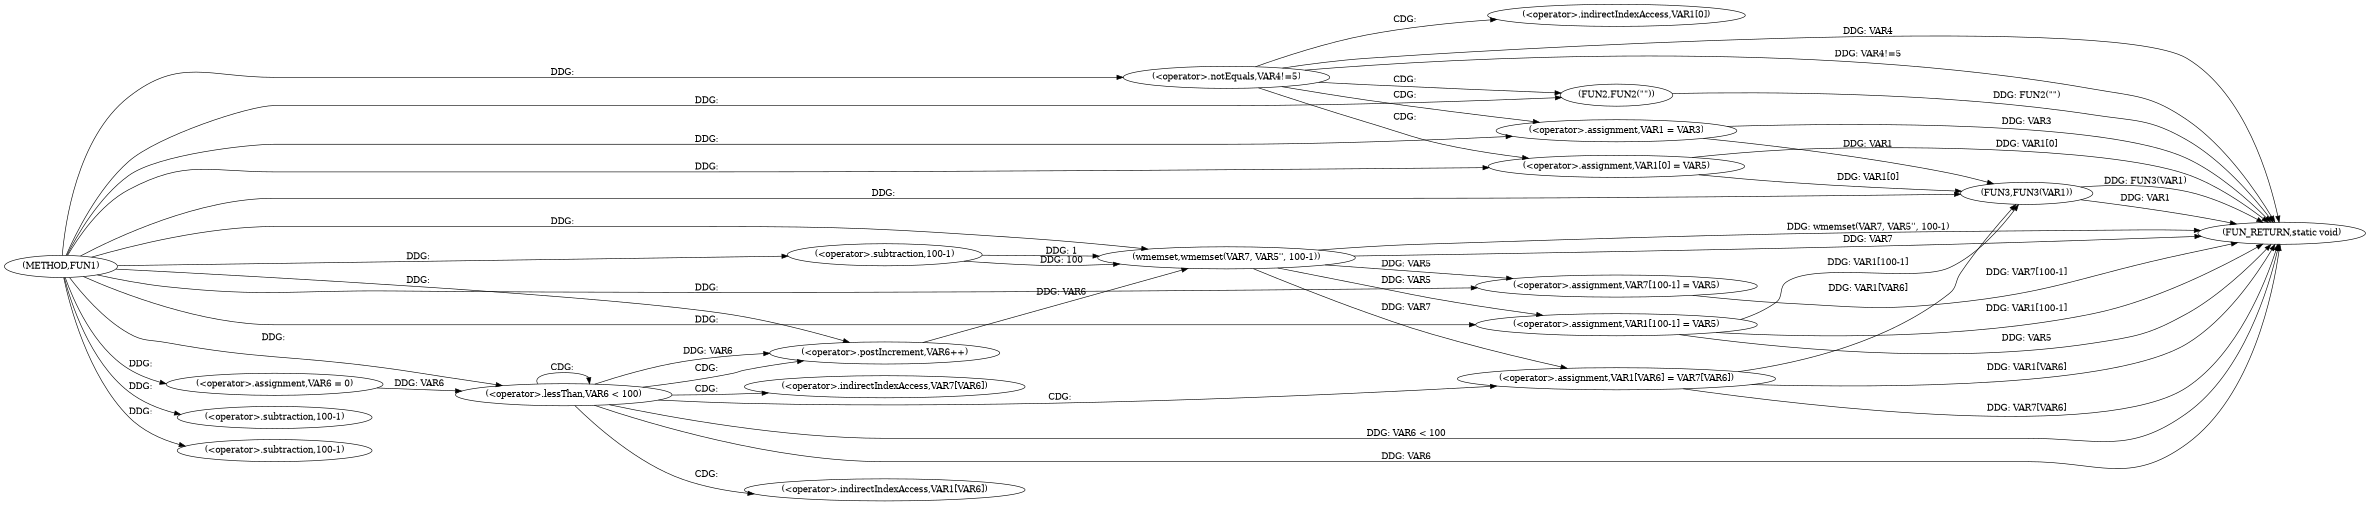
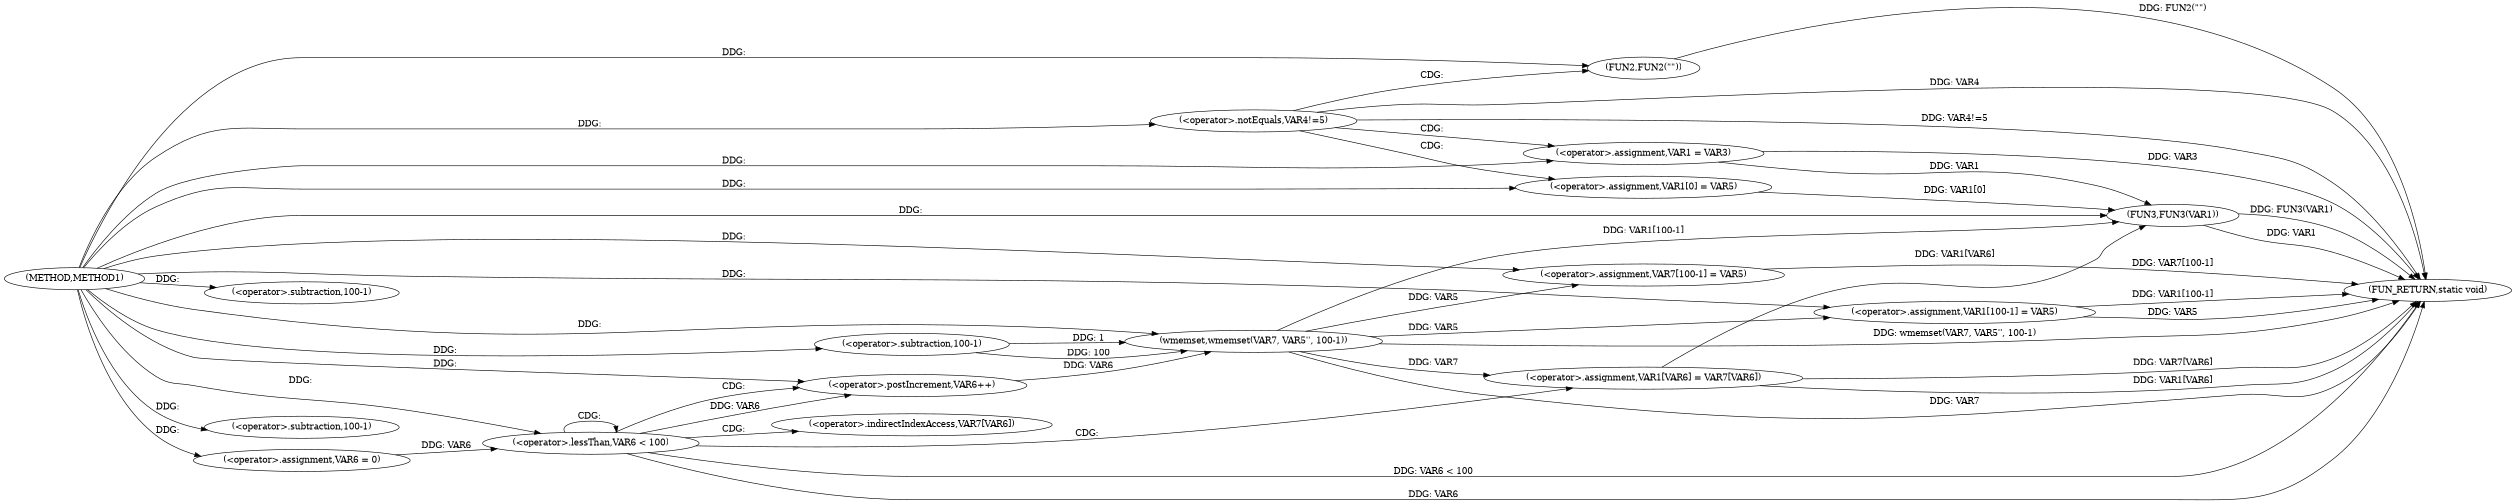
node "(<operator>.indirectIndexAccess,VAR1[0])": removed
edge "(<operator>.assignment,VAR1[0] = VAR5)" -> "(FUN_RETURN,static void)": removed, label "DDG: VAR1[0]"
node "(METHOD,FUN1)": label "(METHOD,FUN1)" -> "(METHOD,METHOD1)"
edge "(<operator>.assignment,VAR1[100-1] = VAR5)" -> "(FUN3,FUN3(VAR1))": now "(wmemset,wmemset(VAR7, VAR5'', 100-1))" -> "(FUN3,FUN3(VAR1))"
node "(<operator>.indirectIndexAccess,VAR1[VAR6])": removed
